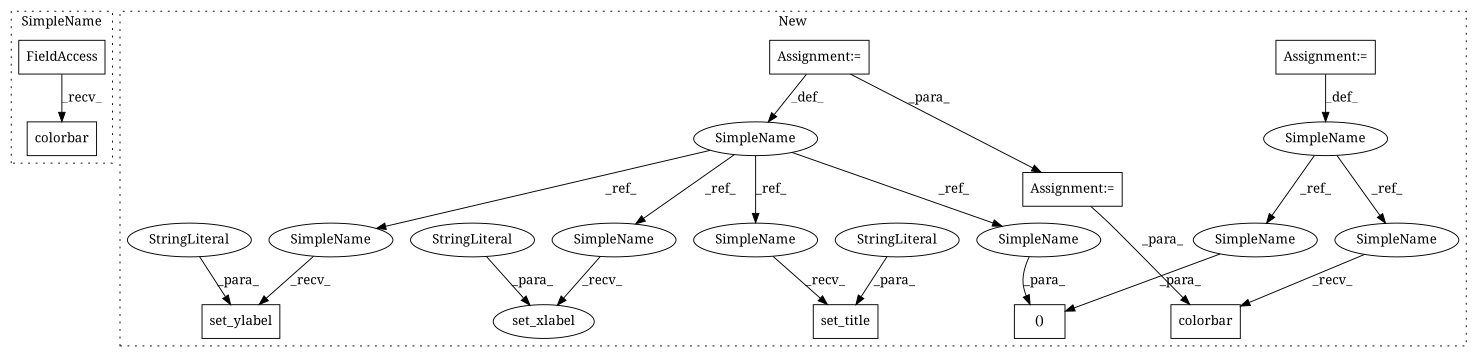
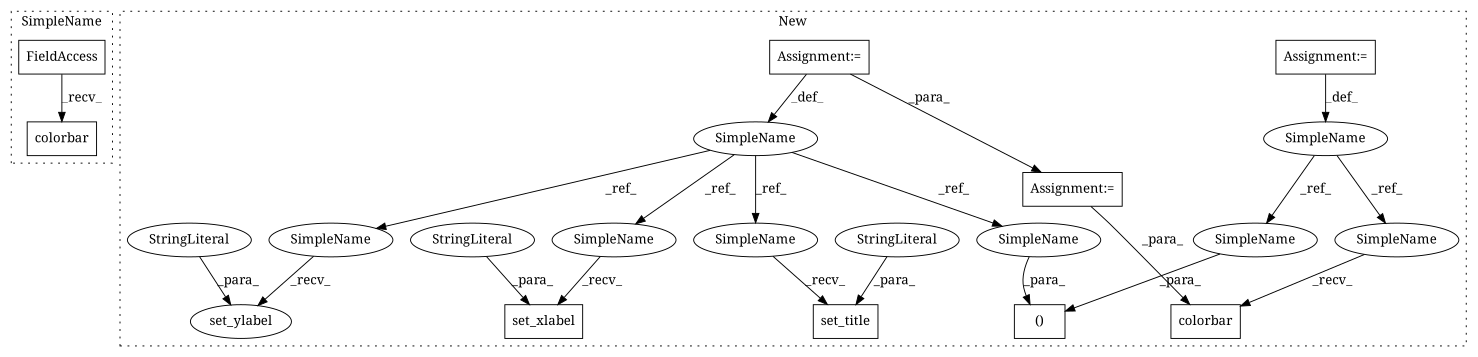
node "set_ylabel": shape box -> ellipse
node "set_xlabel": shape ellipse -> box
